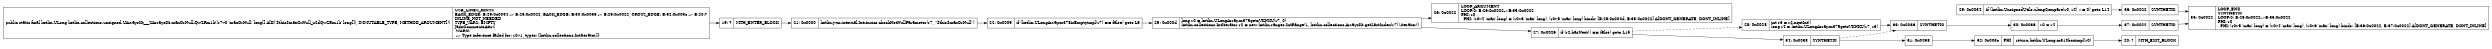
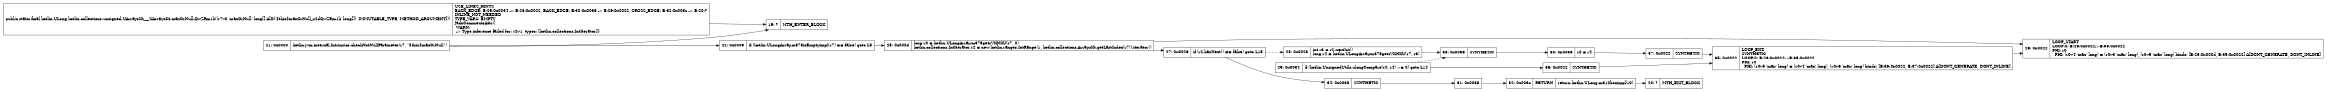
node "26: 0x0022": text "LOOP_ARGUMENT" -> "LOOP_START"
edge "19: ?" -> "21: 0x0000": reversed
edge "34: 0x0038" -> "33: 0x0036": now "29: 0x0034" -> "33: 0x0036"
node "32: 0x003c": text "PHI" -> "RETURN"
edge "35: 0x0022" -> "26: 0x0022": added
